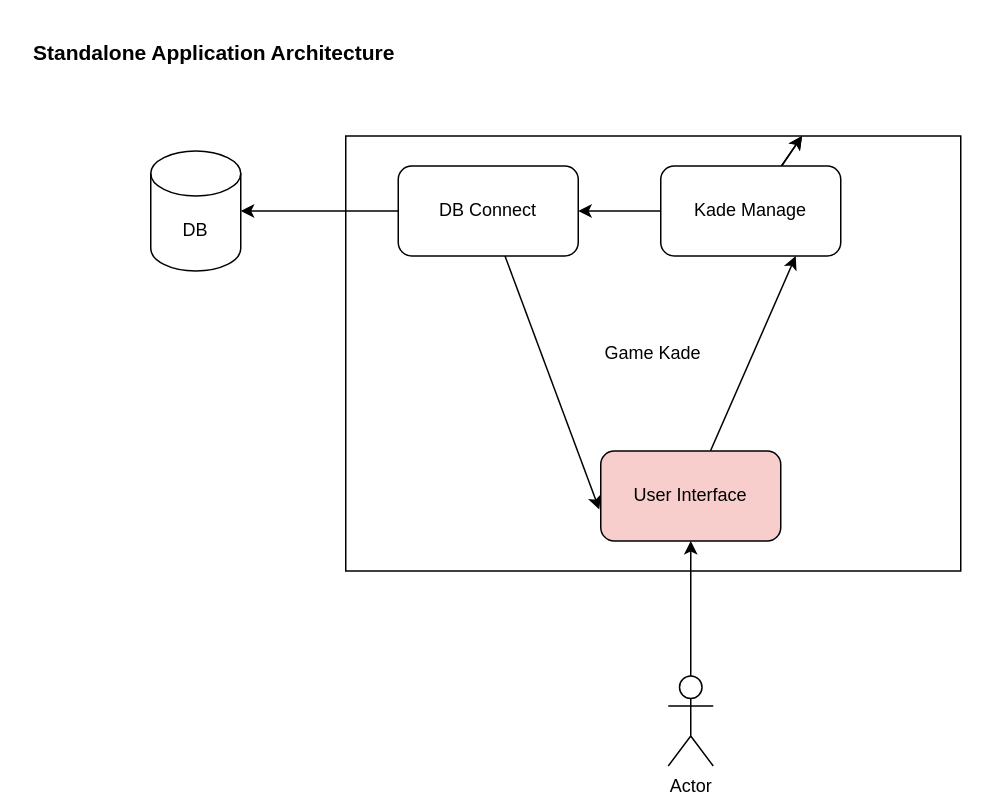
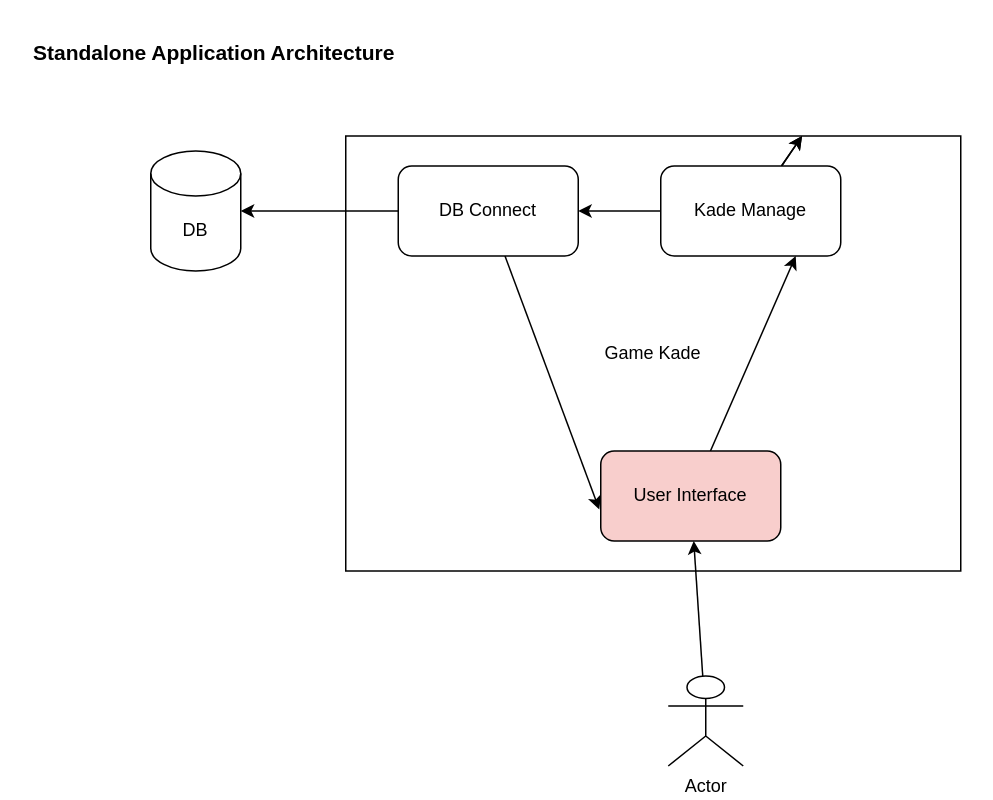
node "Actor": size 45x90 -> 75x90
